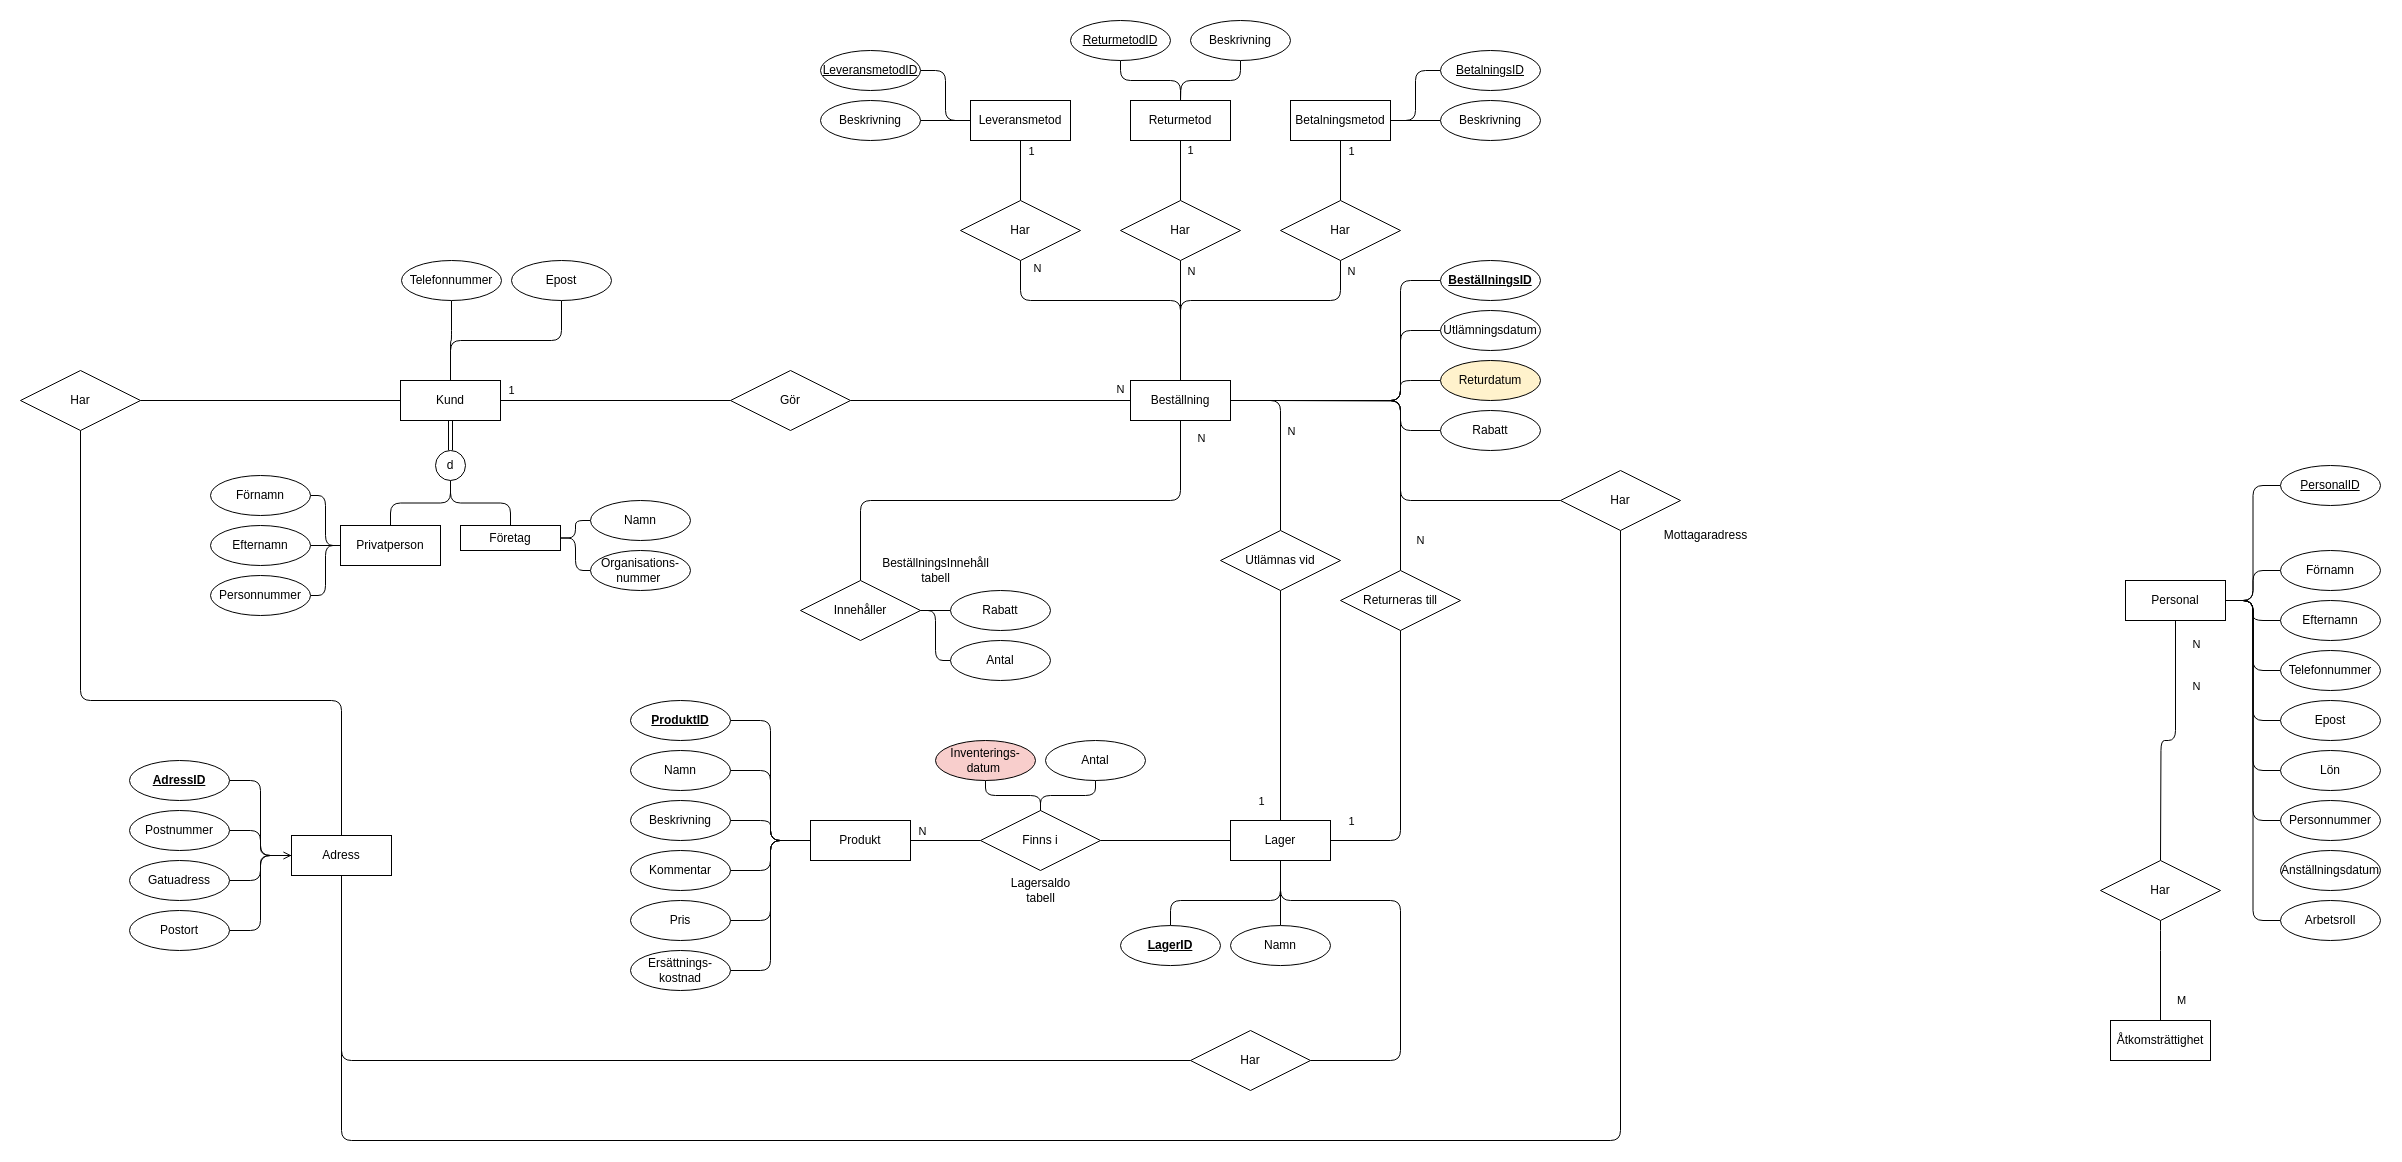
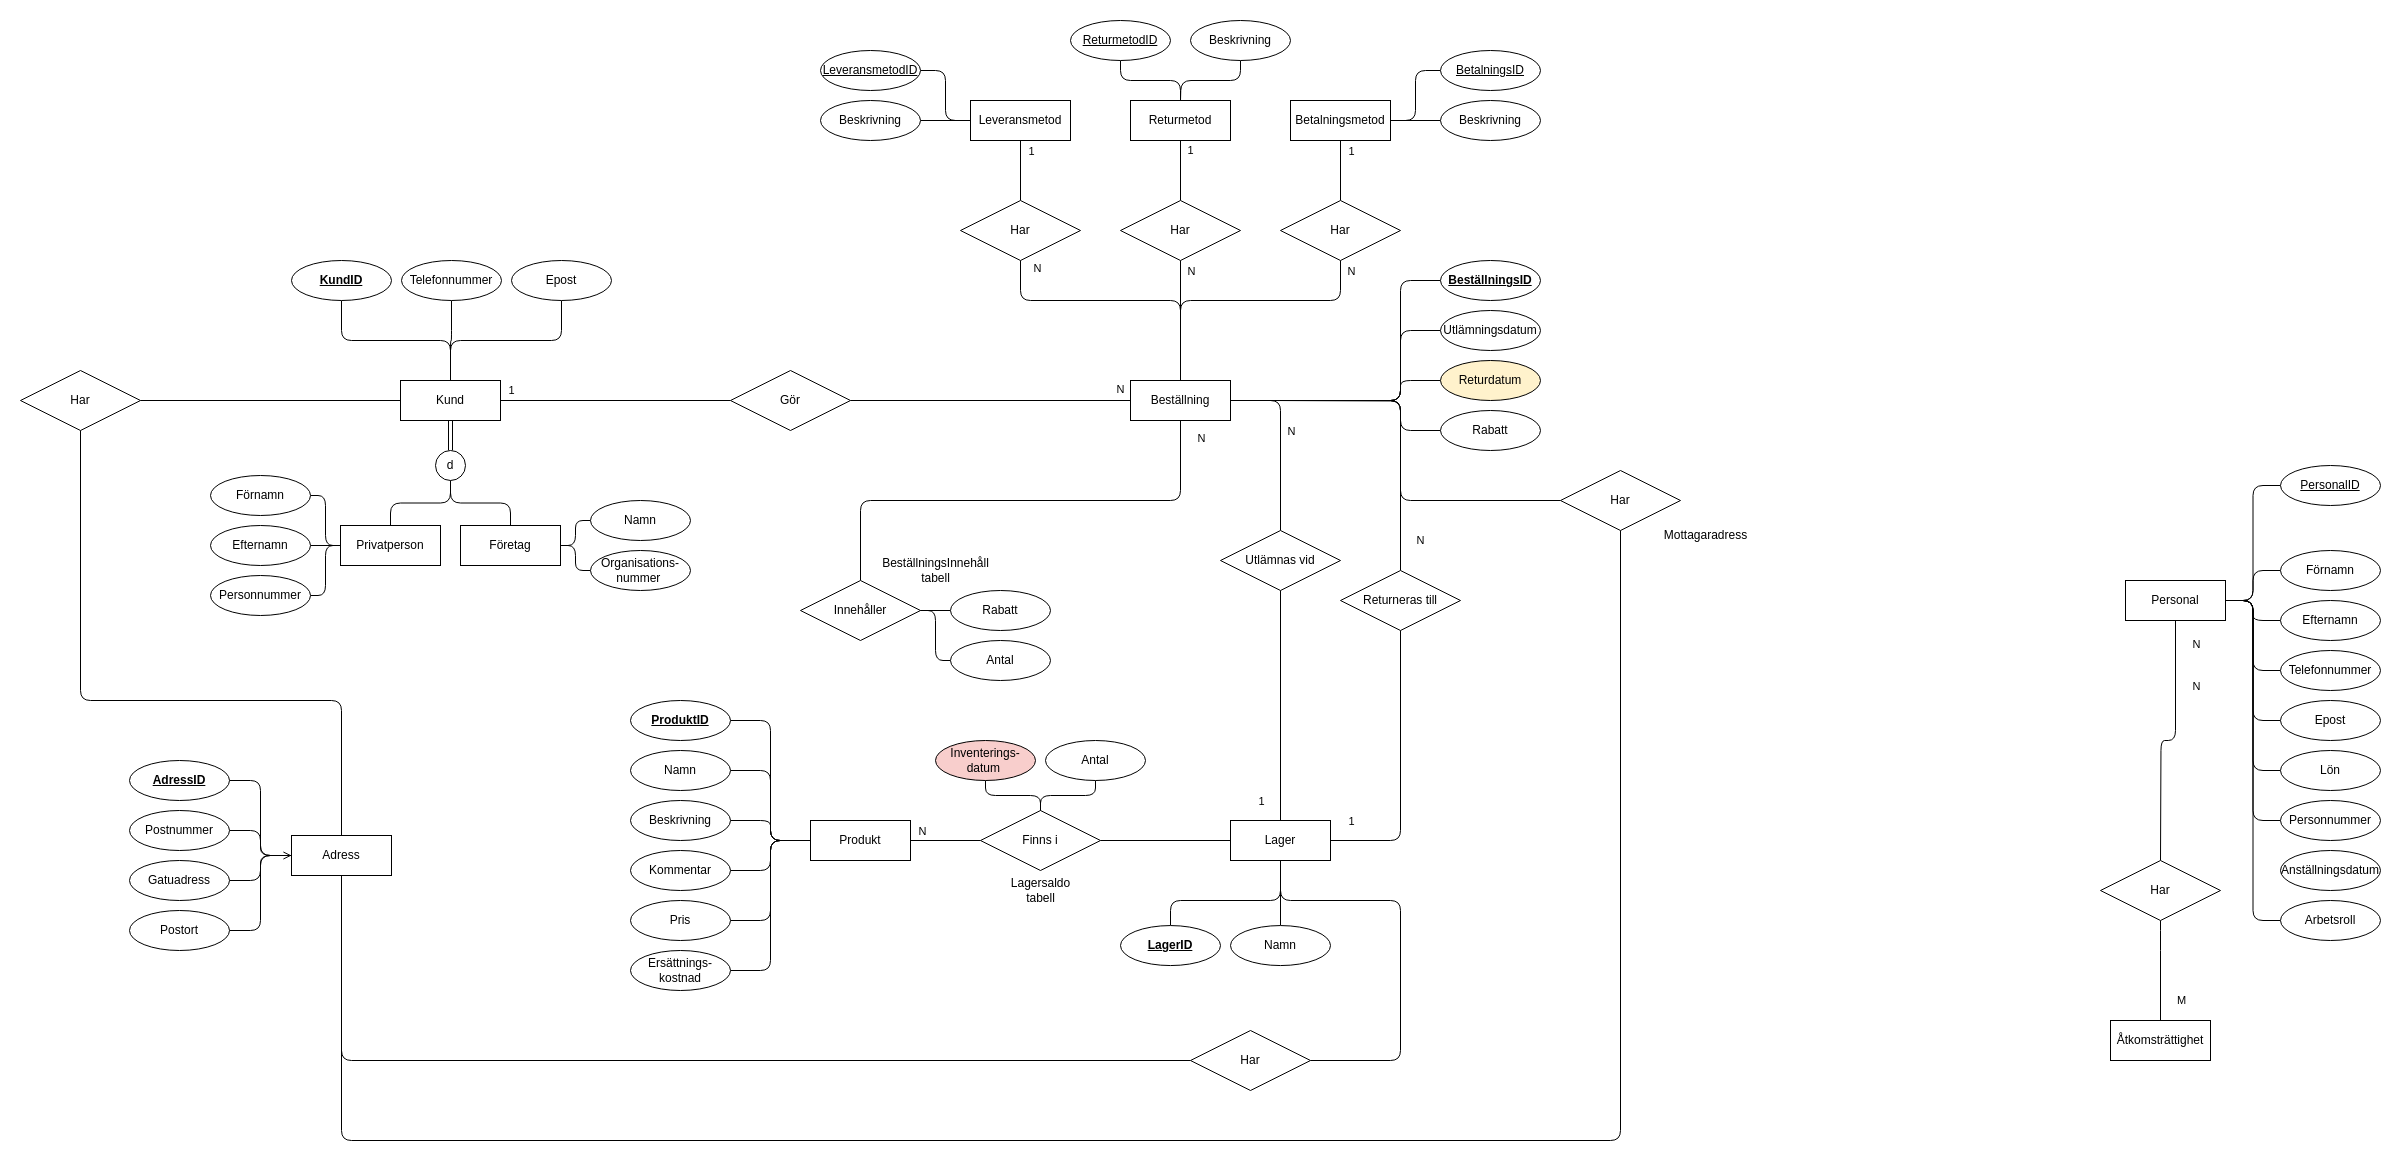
node "KundID": added
edge "KundID" -- "Kund": added
node "Företag": size 100x25 -> 100x40
